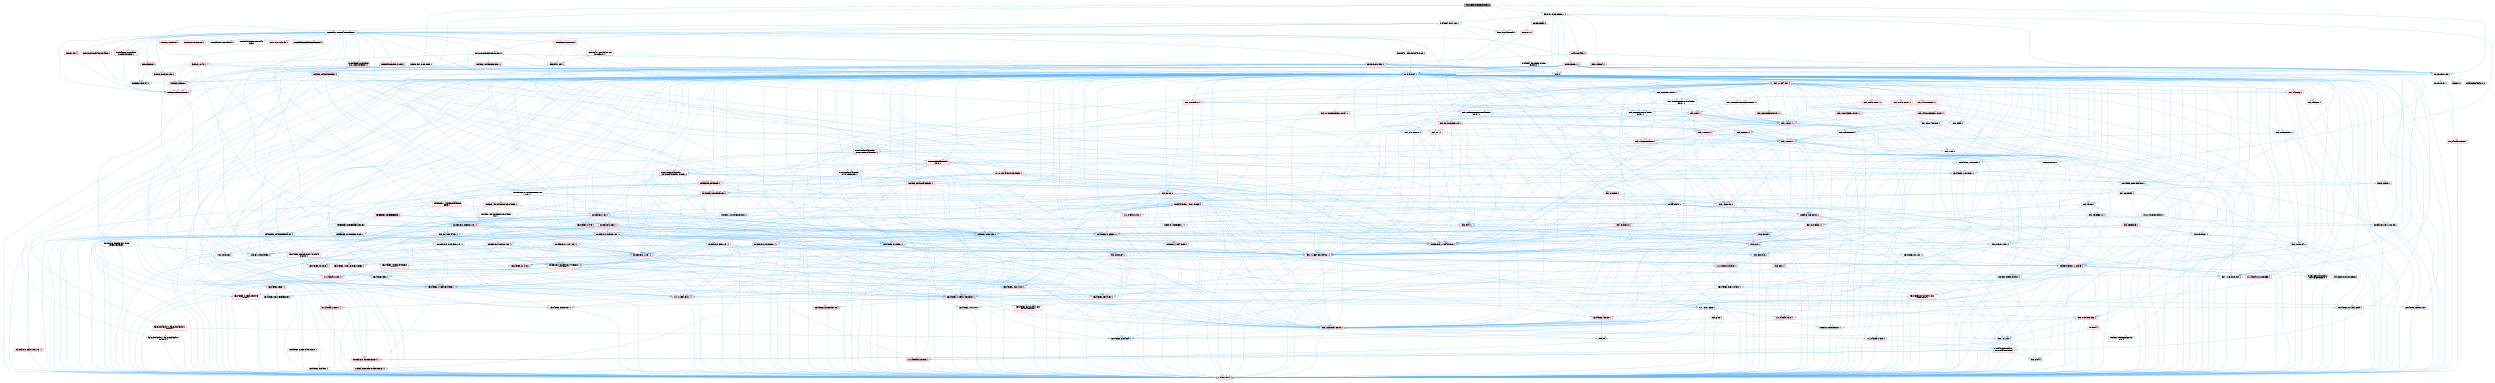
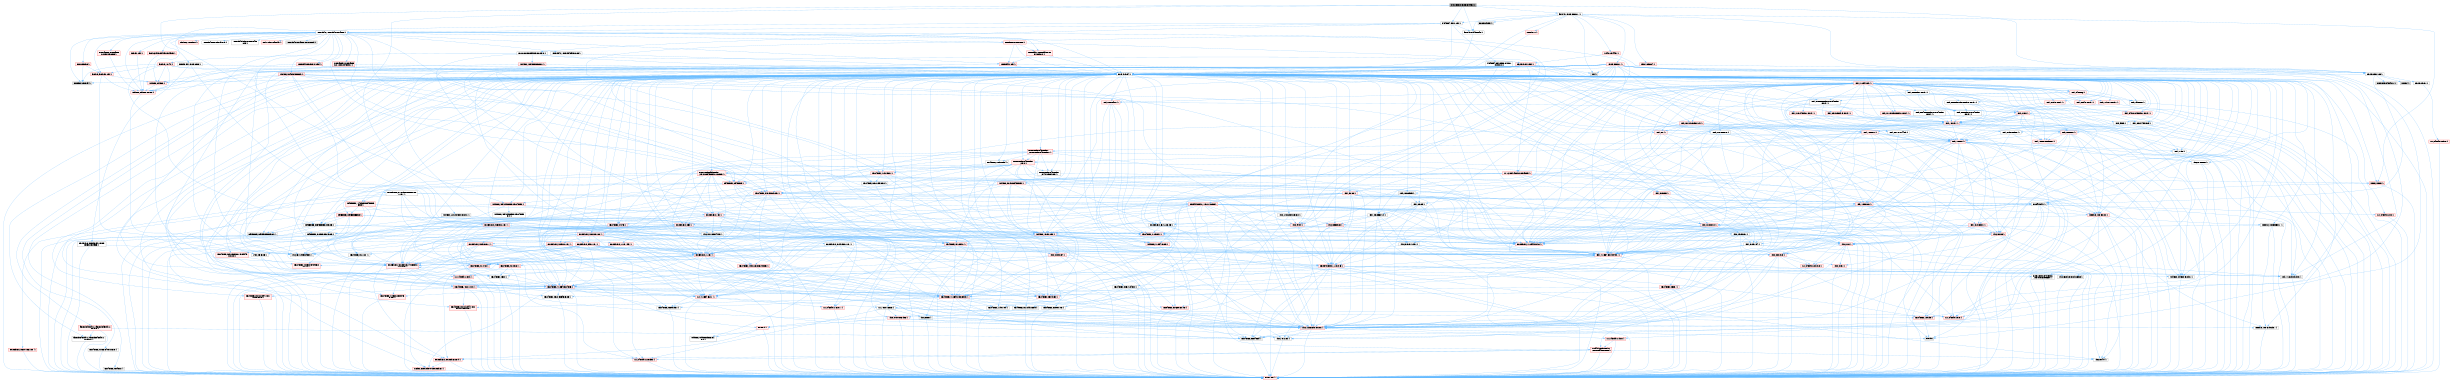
node "RenderCommandFence.h": removed
node "Math/Delegates2d.h": label "Math/Delegates2d.h" -> "Math/ConvexHull2d.h"
node "HAL/PlatformProperties.h": removed
